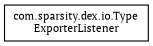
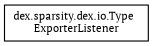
node "com.sparsity.dex.io.Type ExporterListener": label "com.sparsity.dex.io.Type ExporterListener" -> "dex.sparsity.dex.io.Type ExporterListener"
